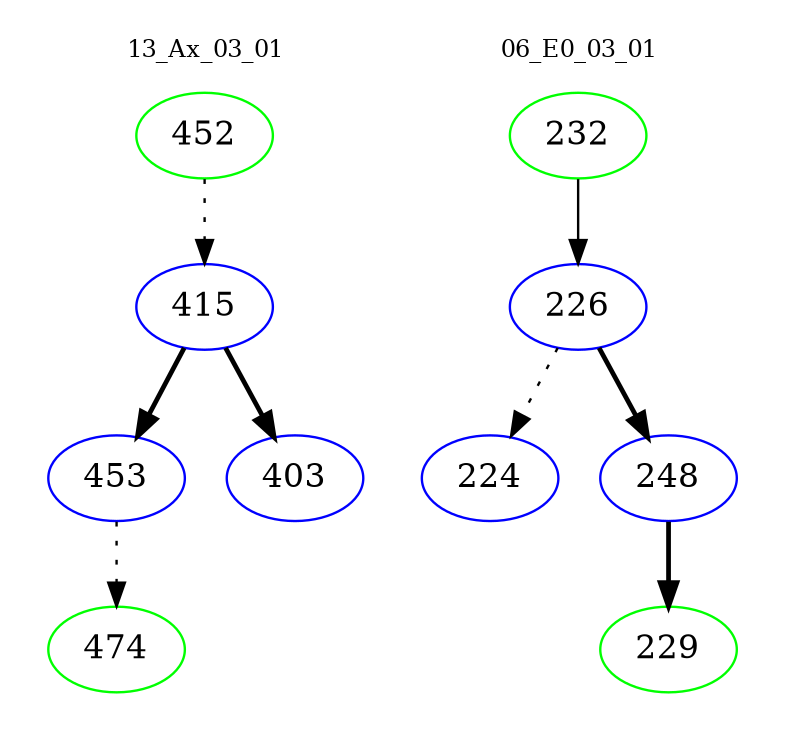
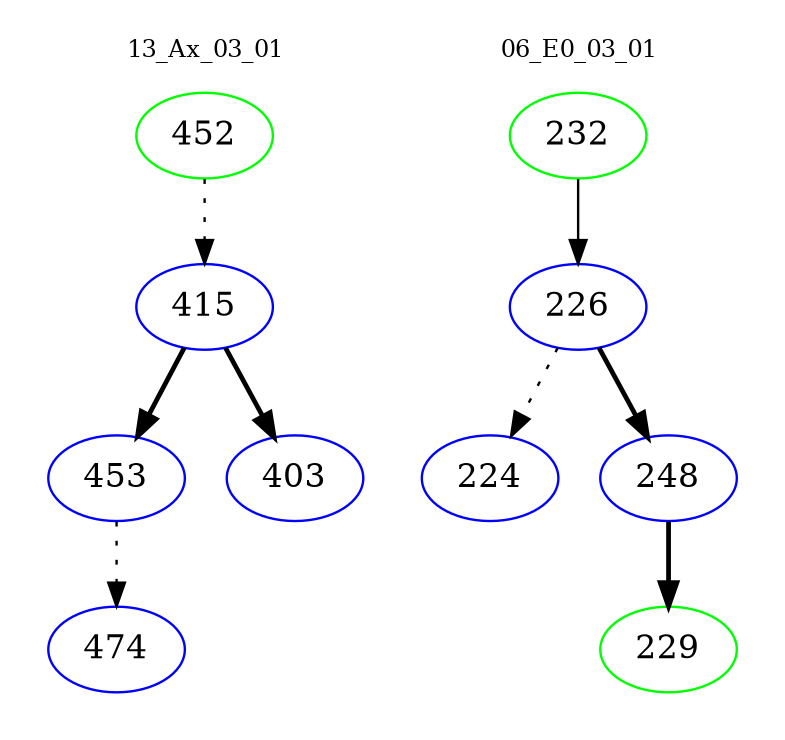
node "474": color green -> blue
